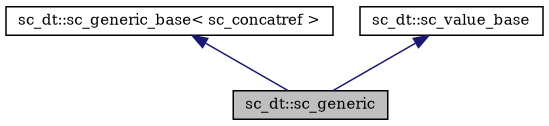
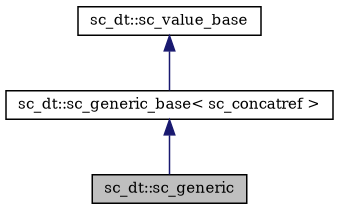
edge "sc_dt::sc_generic" -> "sc_dt::sc_value_base": now "sc_dt::sc_generic_base< sc_concatref >" -> "sc_dt::sc_value_base"
